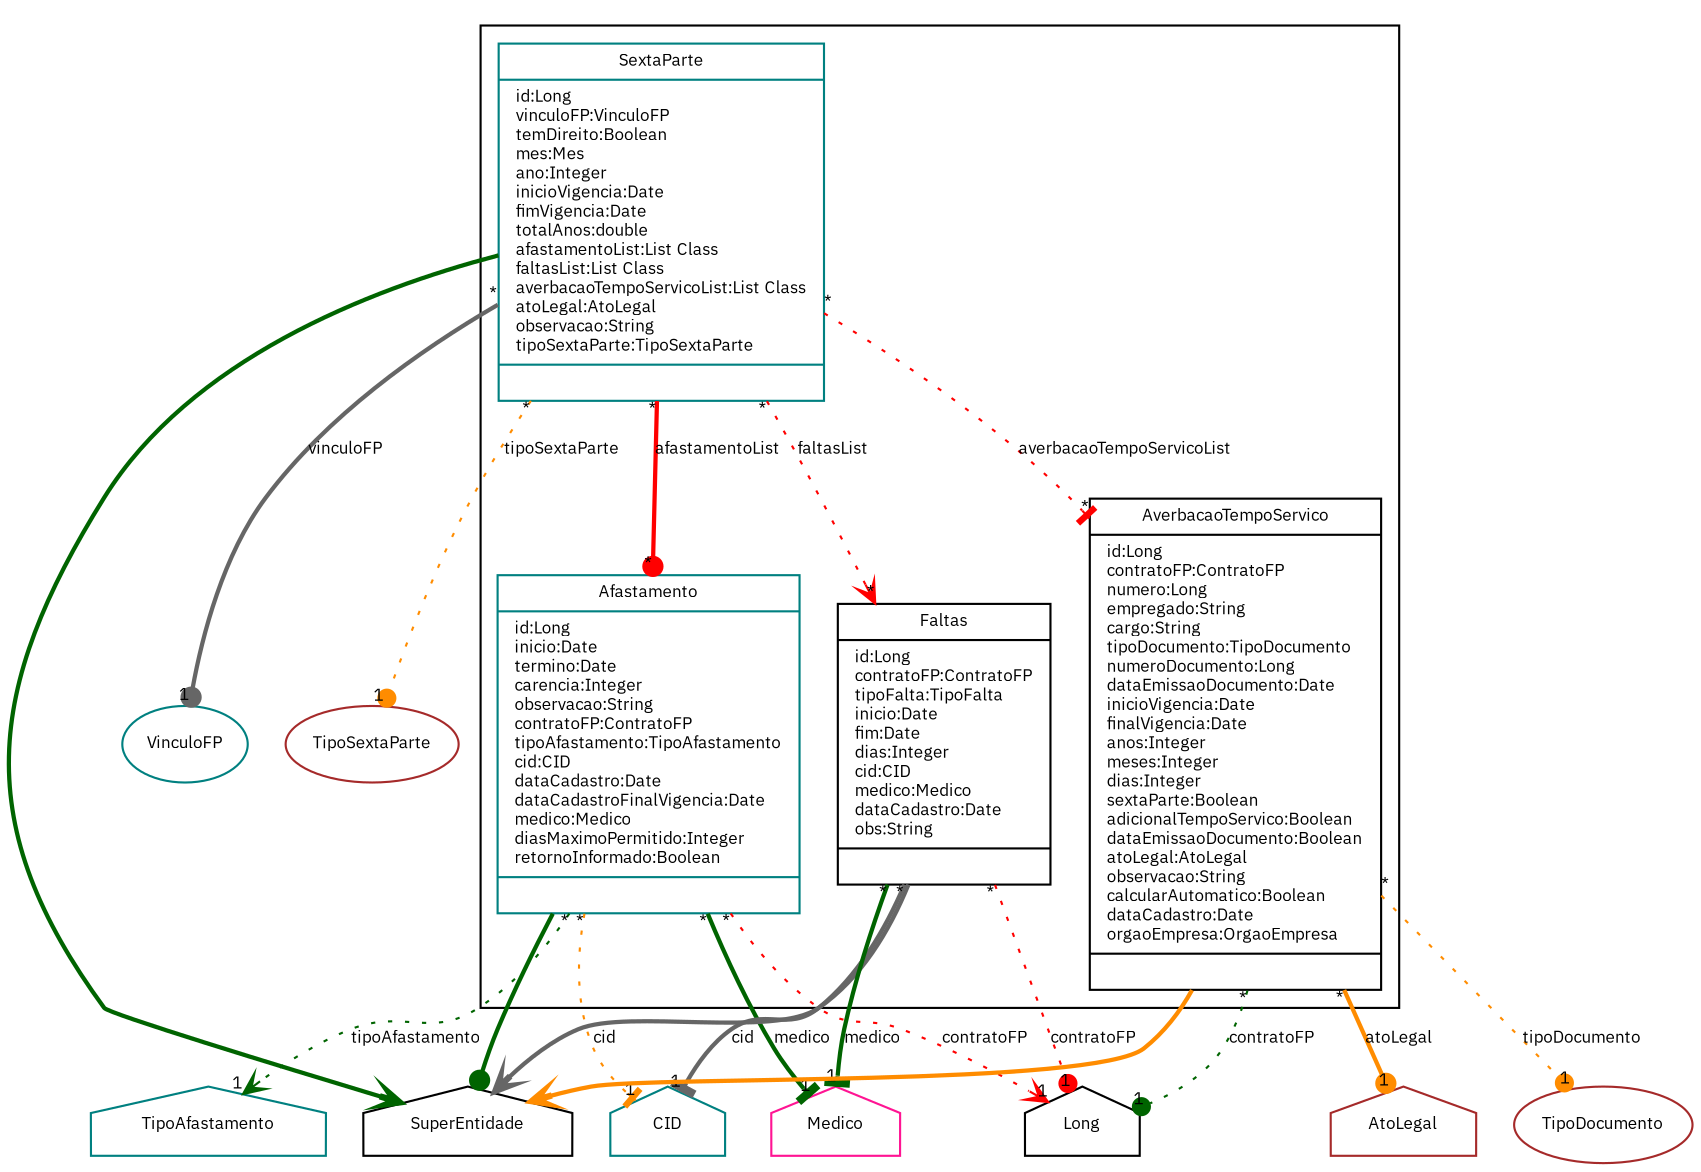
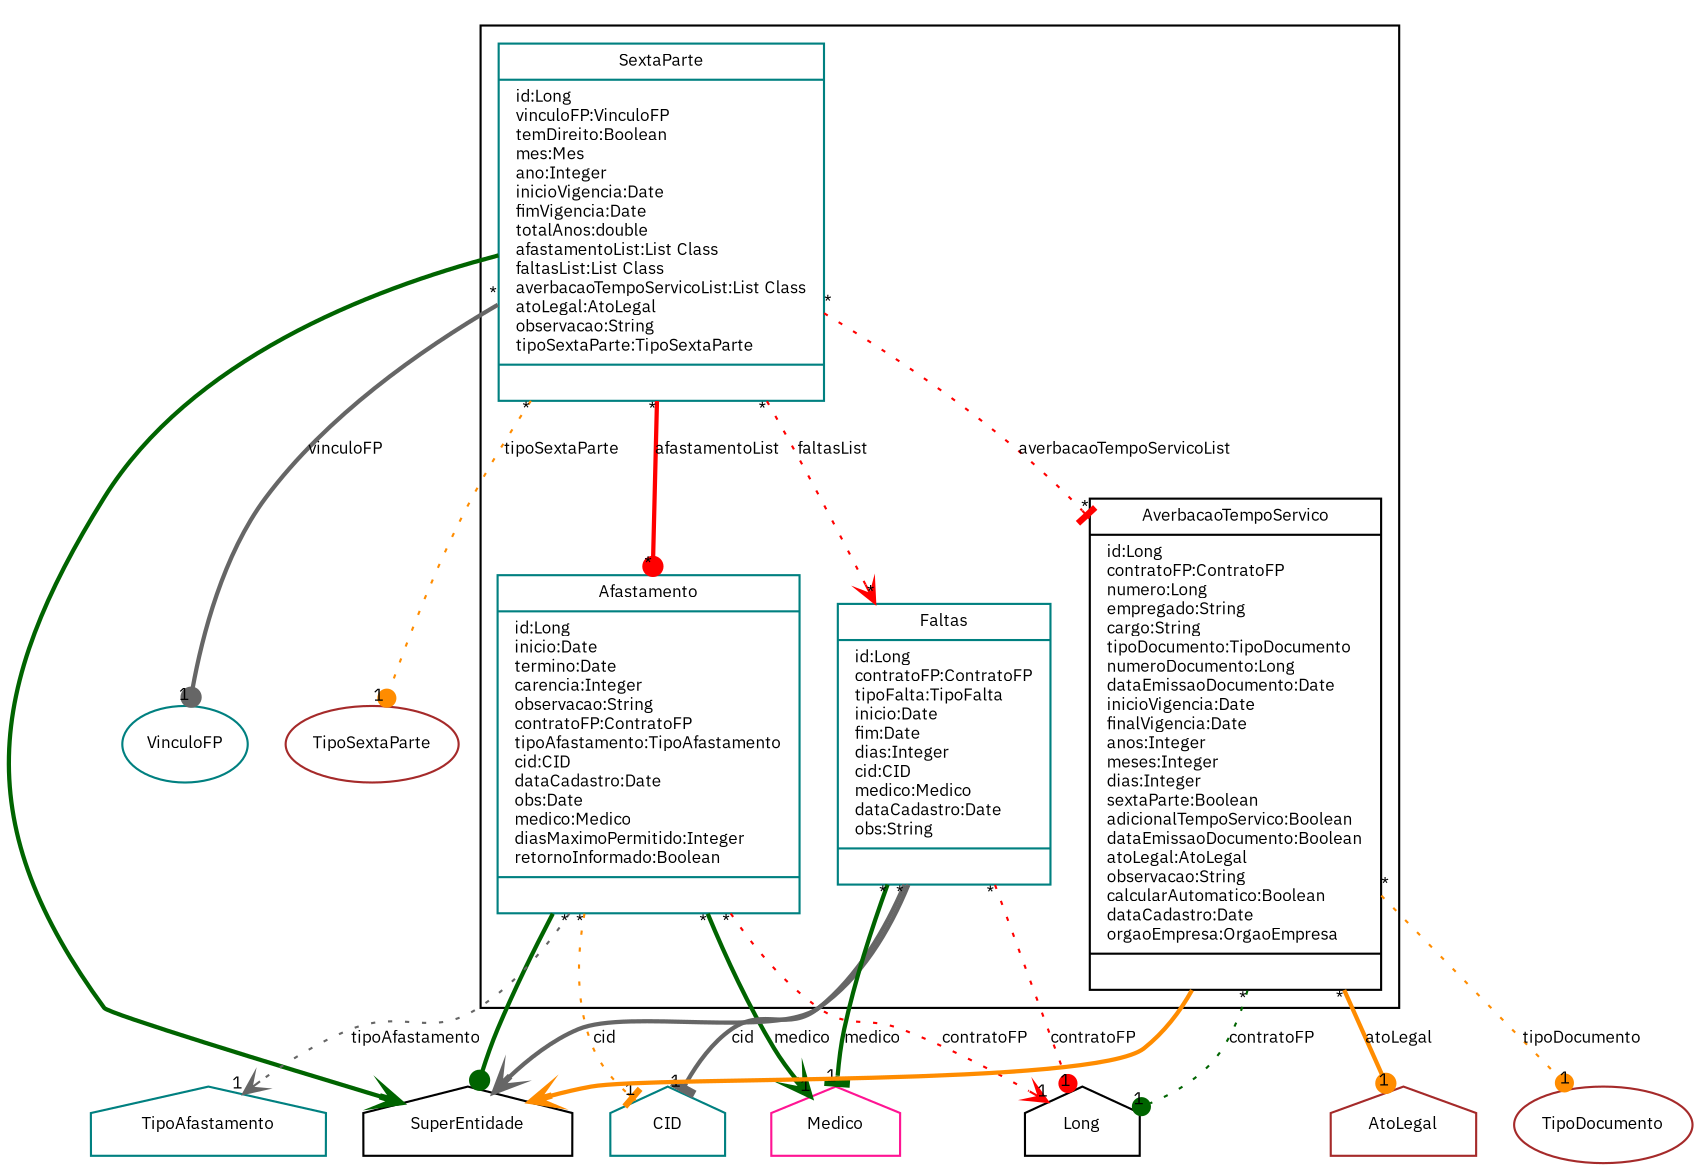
node "Faltas": color black -> teal
node "Afastamento": text "dataCadastroFinalVigencia:Date" -> "obs:Date"
edge "Afastamento" -> "Medico": arrowhead tee -> vee
edge "Afastamento" -> "TipoAfastamento": color darkgreen -> gray40
